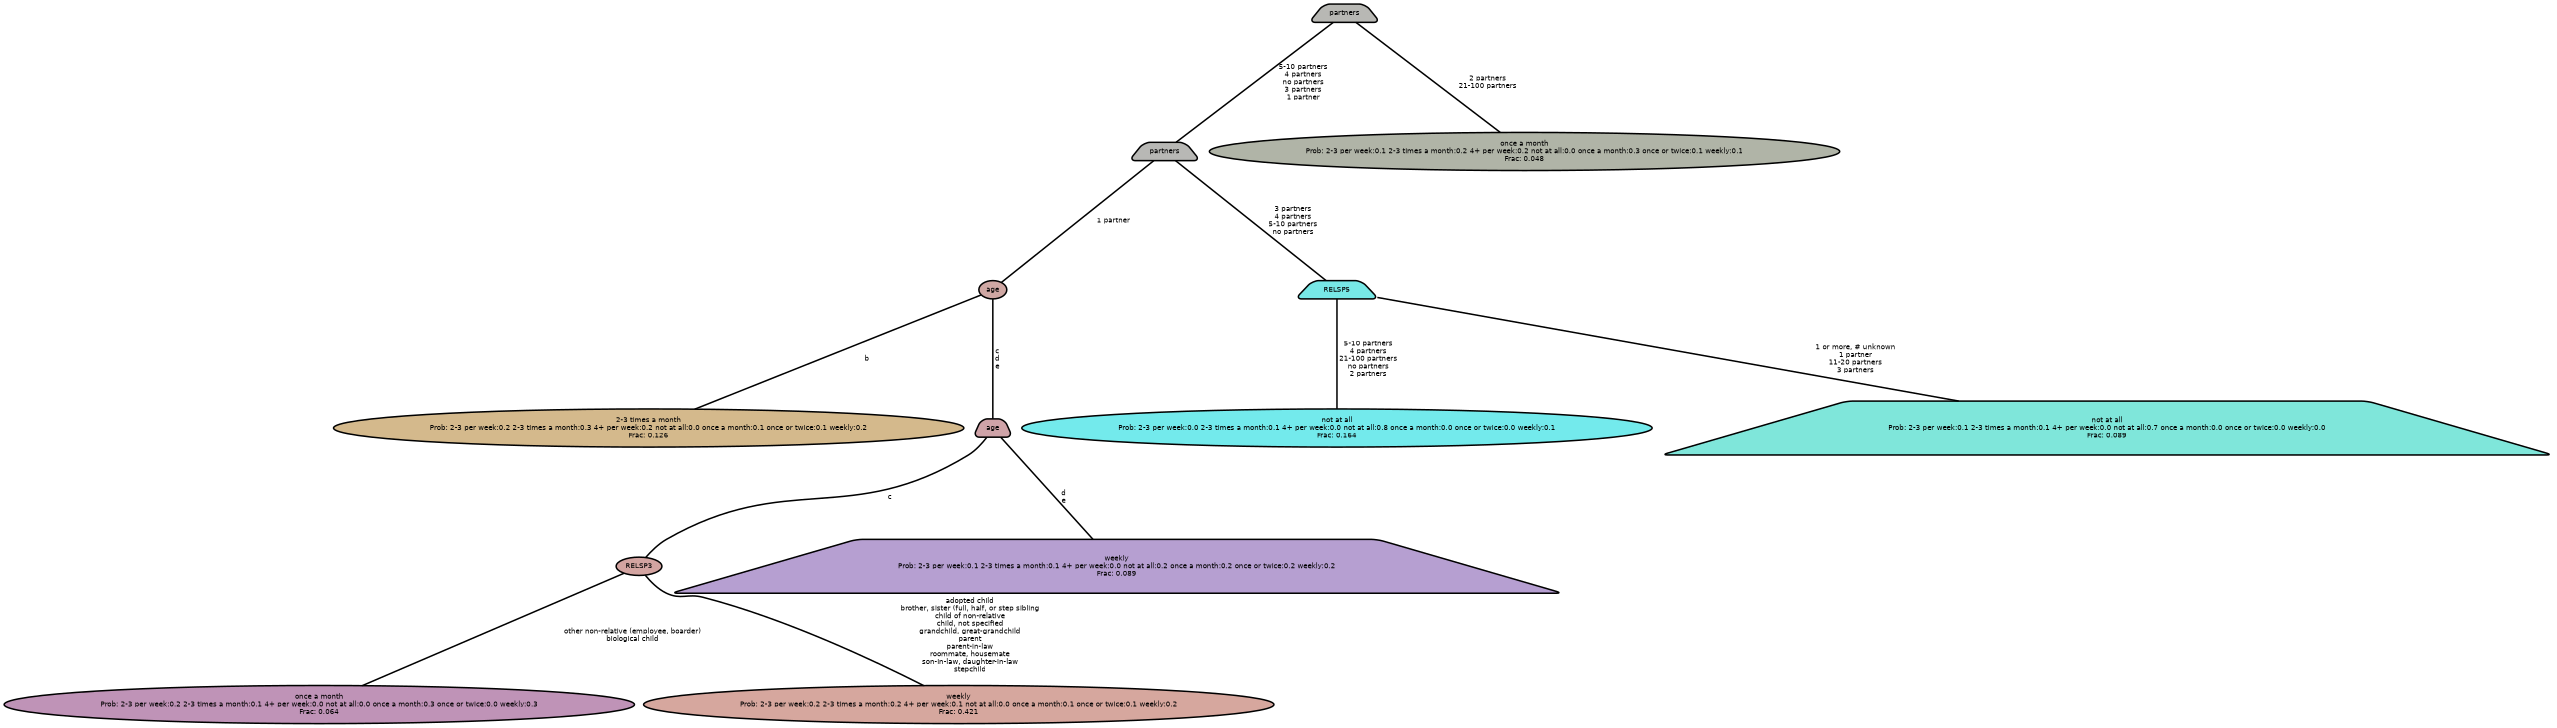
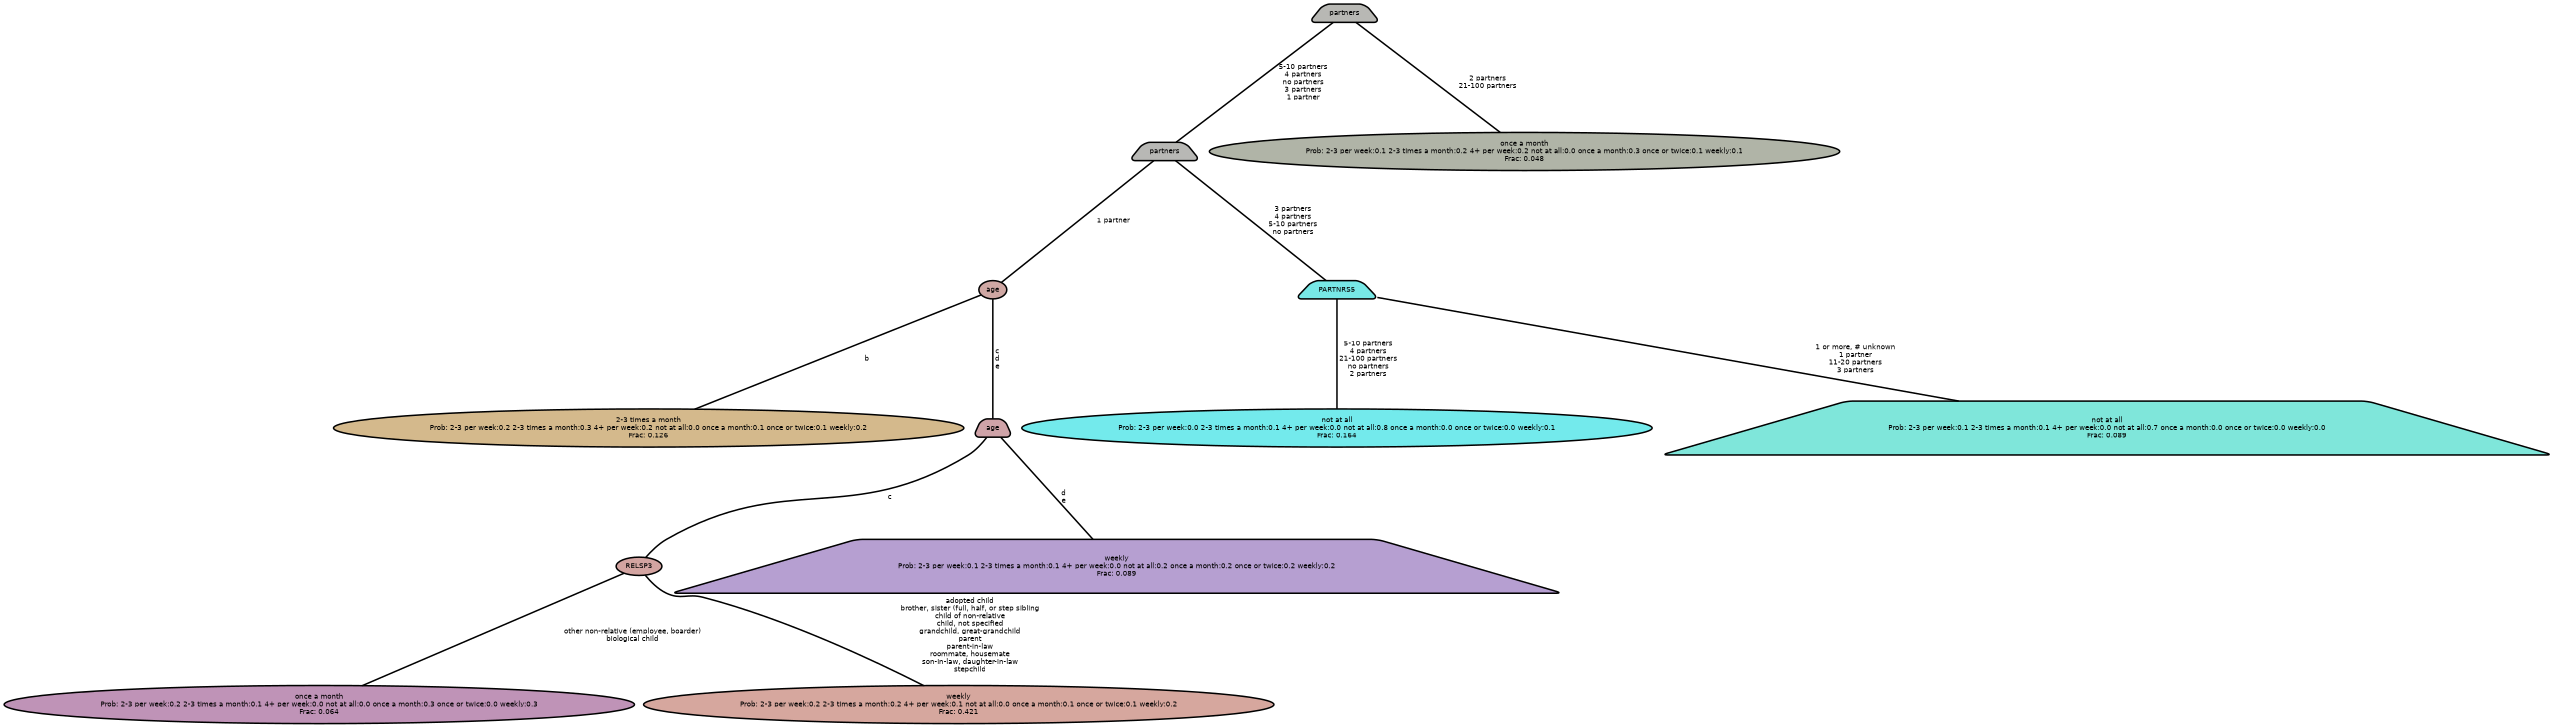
node "RELSP5": label "RELSP5" -> "PARTNRS5"
